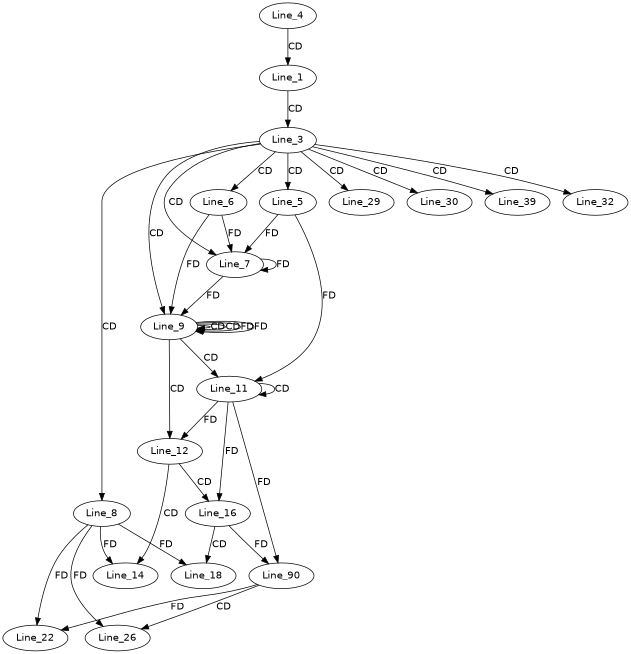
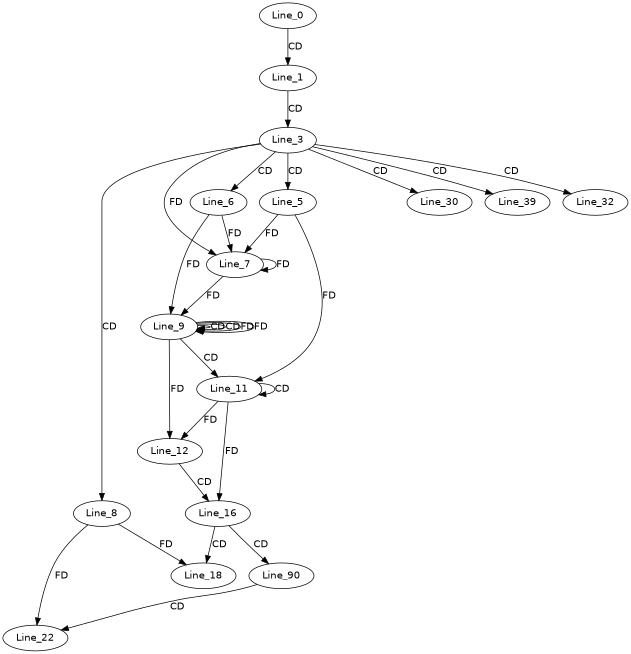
node "Line_4": label "Line_4" -> "Line_0"
edge "Line_3" -> "Line_9": removed, label "CD"
edge "Line_3" -> "Line_7": label "CD" -> "FD"
node "Line_29": removed
edge "Line_9" -> "Line_12": label "CD" -> "FD"
edge "Line_11" -> "Line_90": removed, label "FD"
edge "Line_16" -> "Line_90": label "FD" -> "CD"
node "Line_14": removed
edge "Line_90" -> "Line_22": label "FD" -> "CD"
node "Line_26": removed
